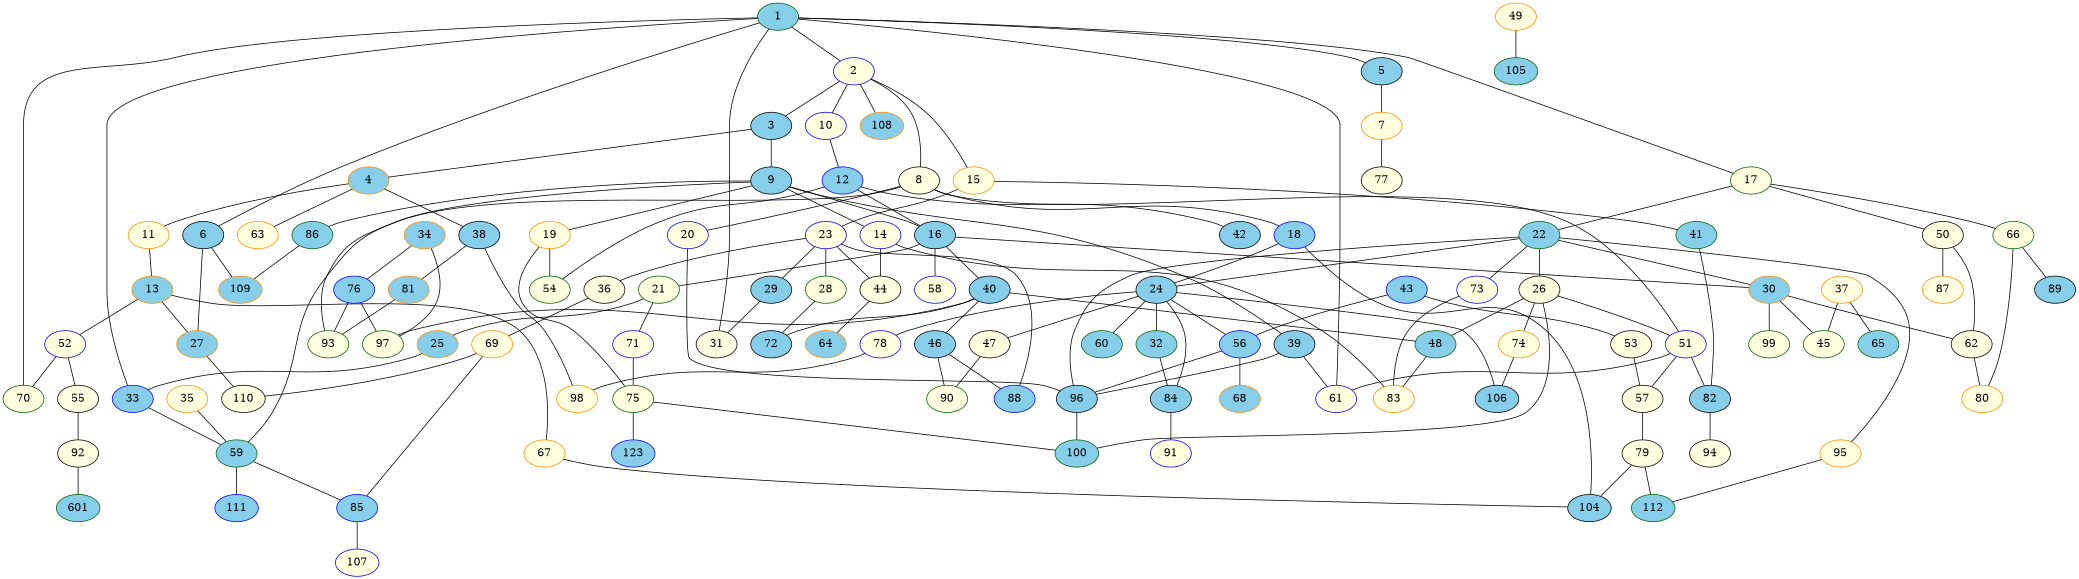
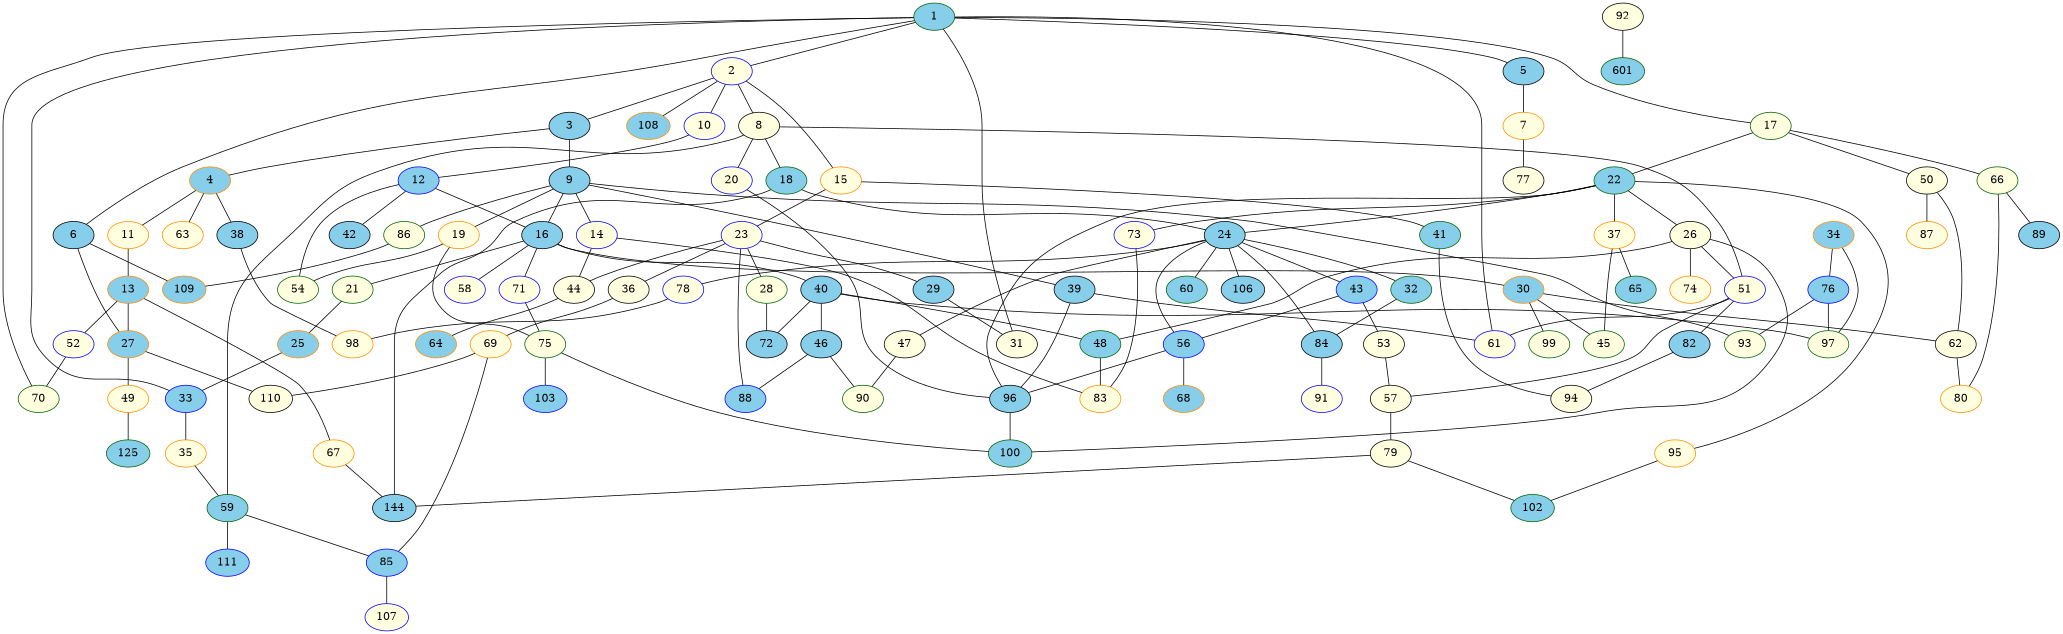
node "105": label "105" -> "125"
node "86": fillcolor skyblue -> lightyellow
node "18": color blue -> darkgreen
edge "24" -- "43": added
edge "22" -- "30": now "22" -- "37"
node "81": removed
edge "41" -- "82": now "41" -- "94"
edge "21" -- "71": now "16" -- "71"
edge "74" -- "106": removed
edge "27" -- "49": added
node "55": removed
edge "33" -- "59": now "33" -- "35"
node "123": label "123" -> "103"
node "104": label "104" -> "144"
node "112": label "112" -> "102"
